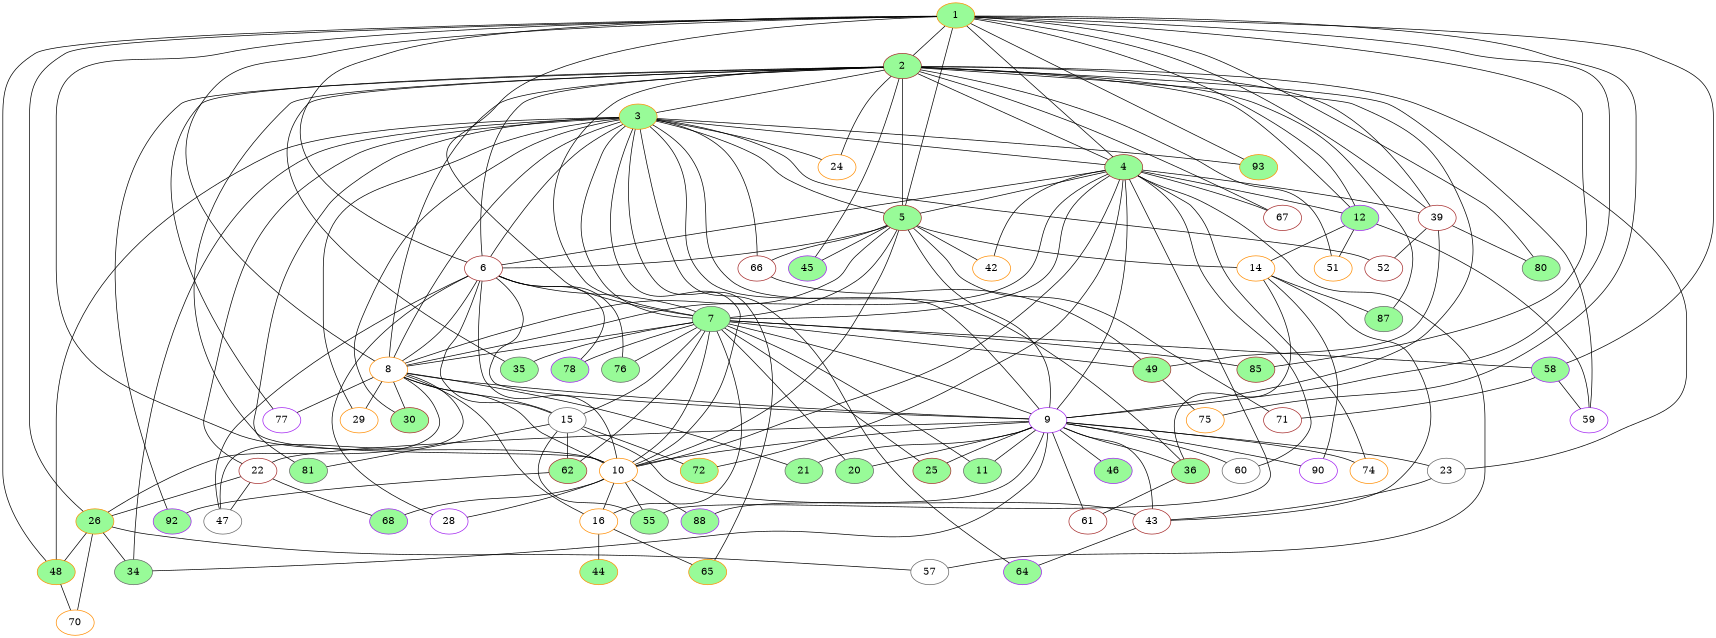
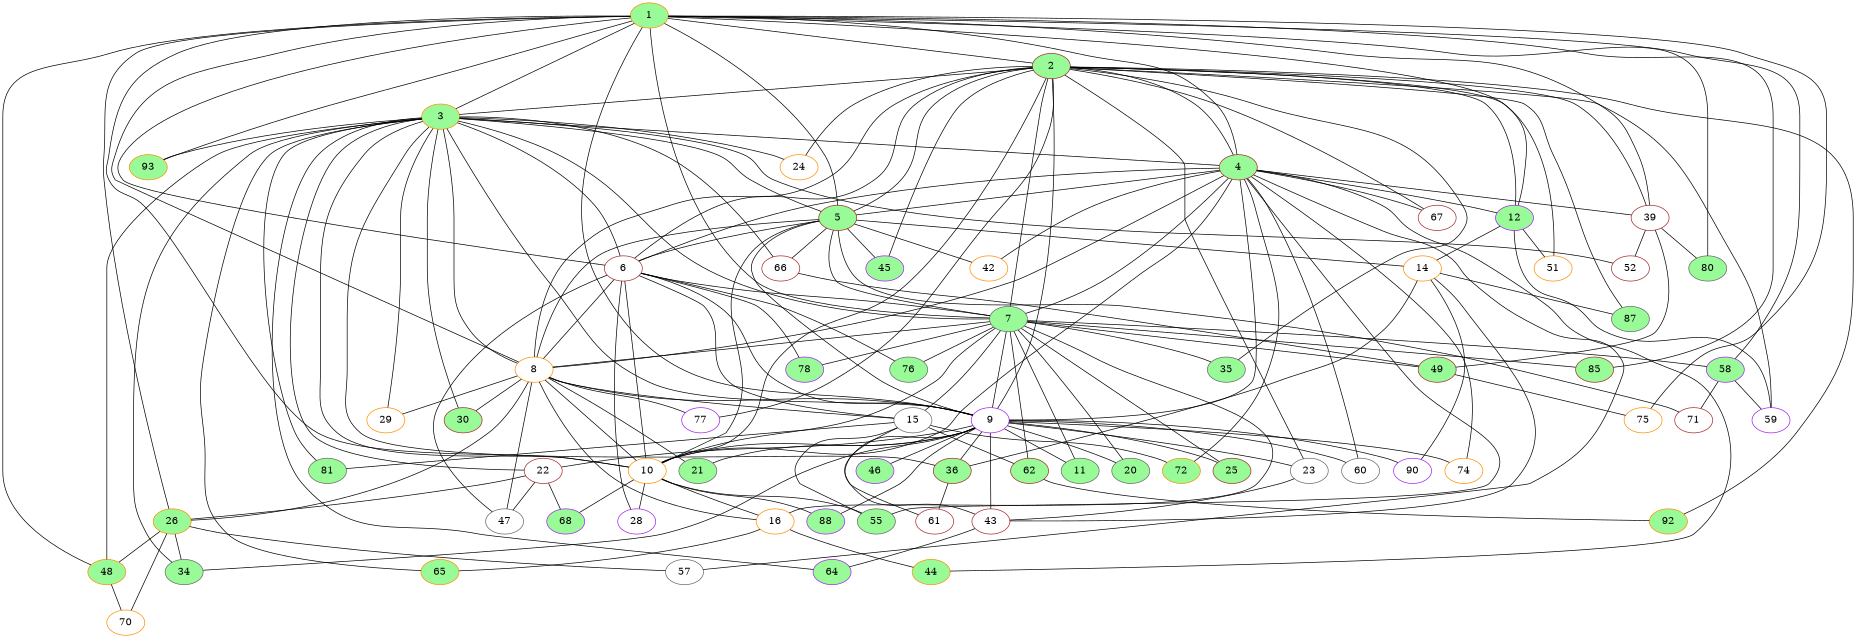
edge "1" -- "3": added
node "92": color purple -> darkorange
edge "4" -- "44": added
